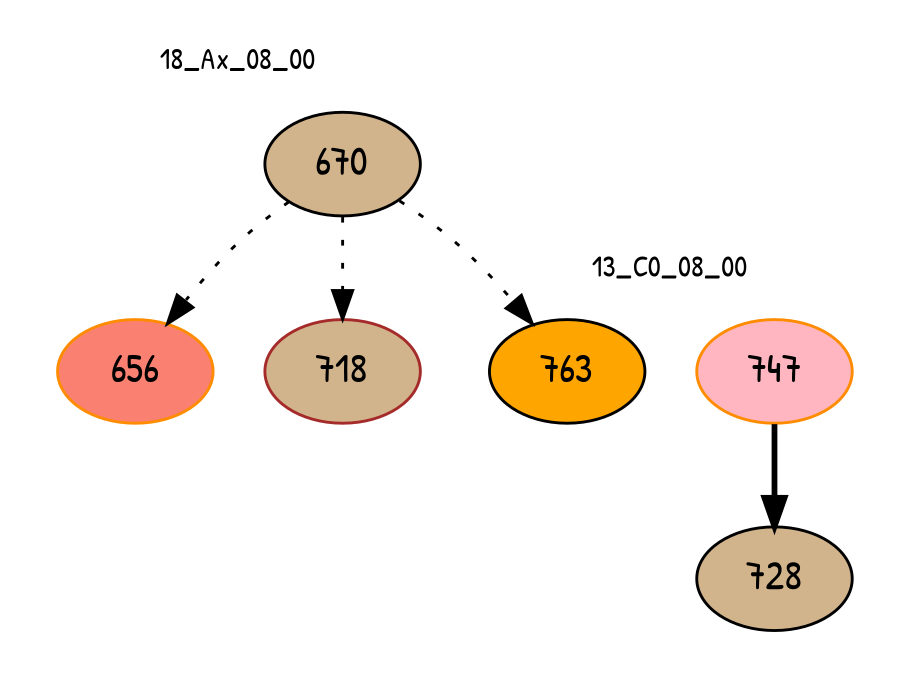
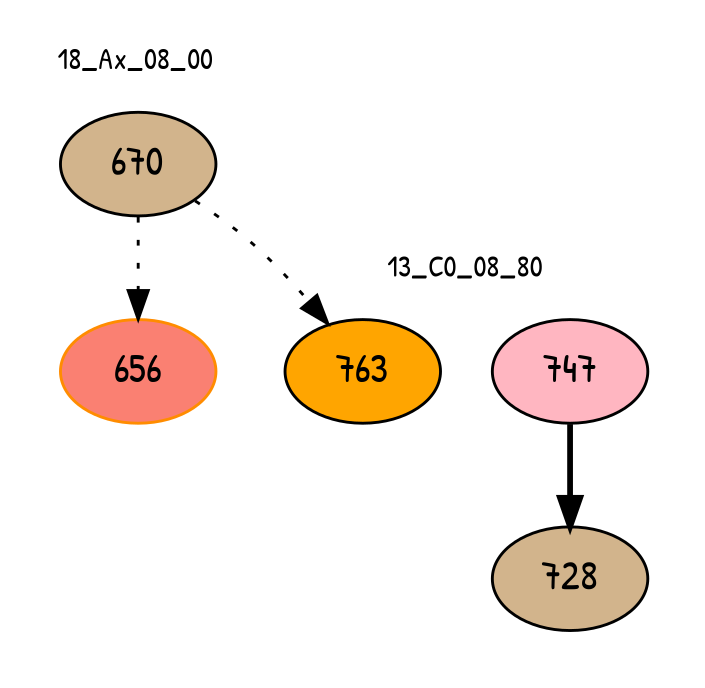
cluster "13_C0_08_00": label "13_C0_08_00" -> "13_C0_08_80"
node "718": removed
node "747": color darkorange -> black
